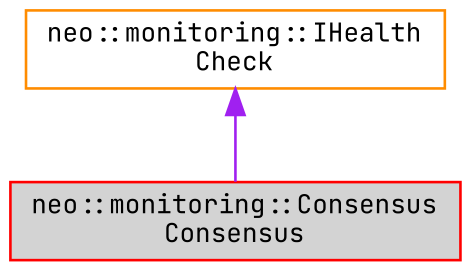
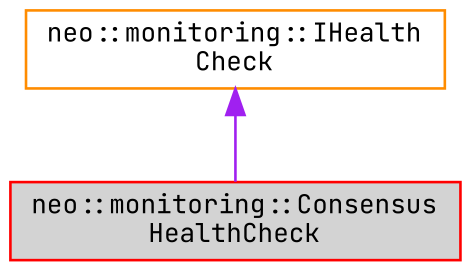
node "neo::monitoring::Consensus Consensus": label "neo::monitoring::Consensus Consensus" -> "neo::monitoring::Consensus HealthCheck"
